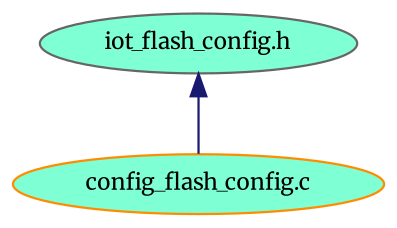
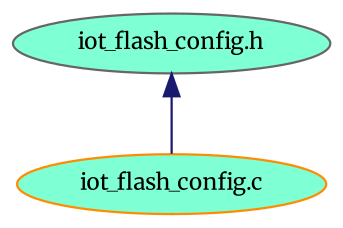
node "config_flash_config.c": label "config_flash_config.c" -> "iot_flash_config.c"
